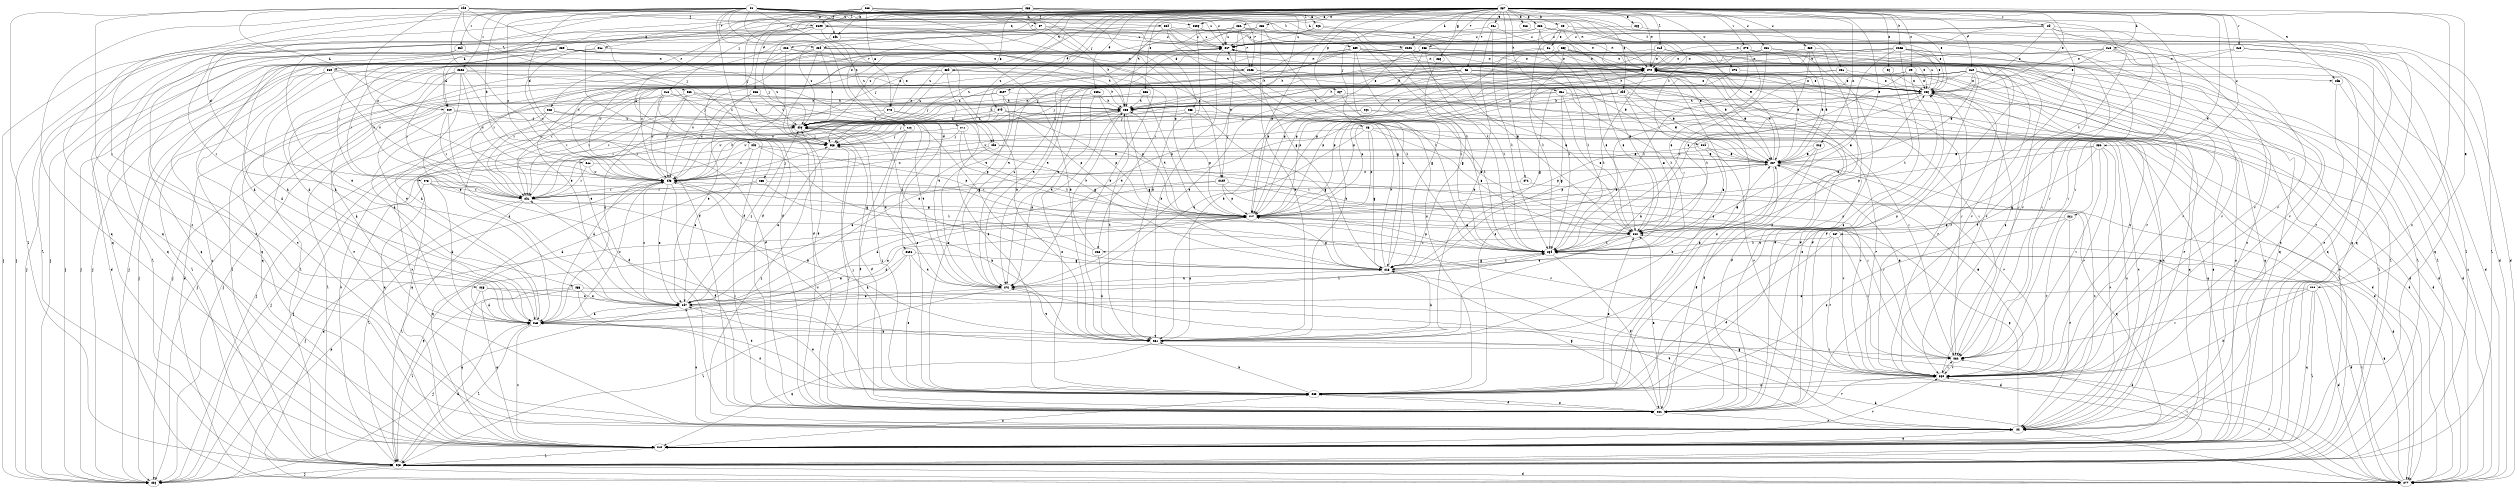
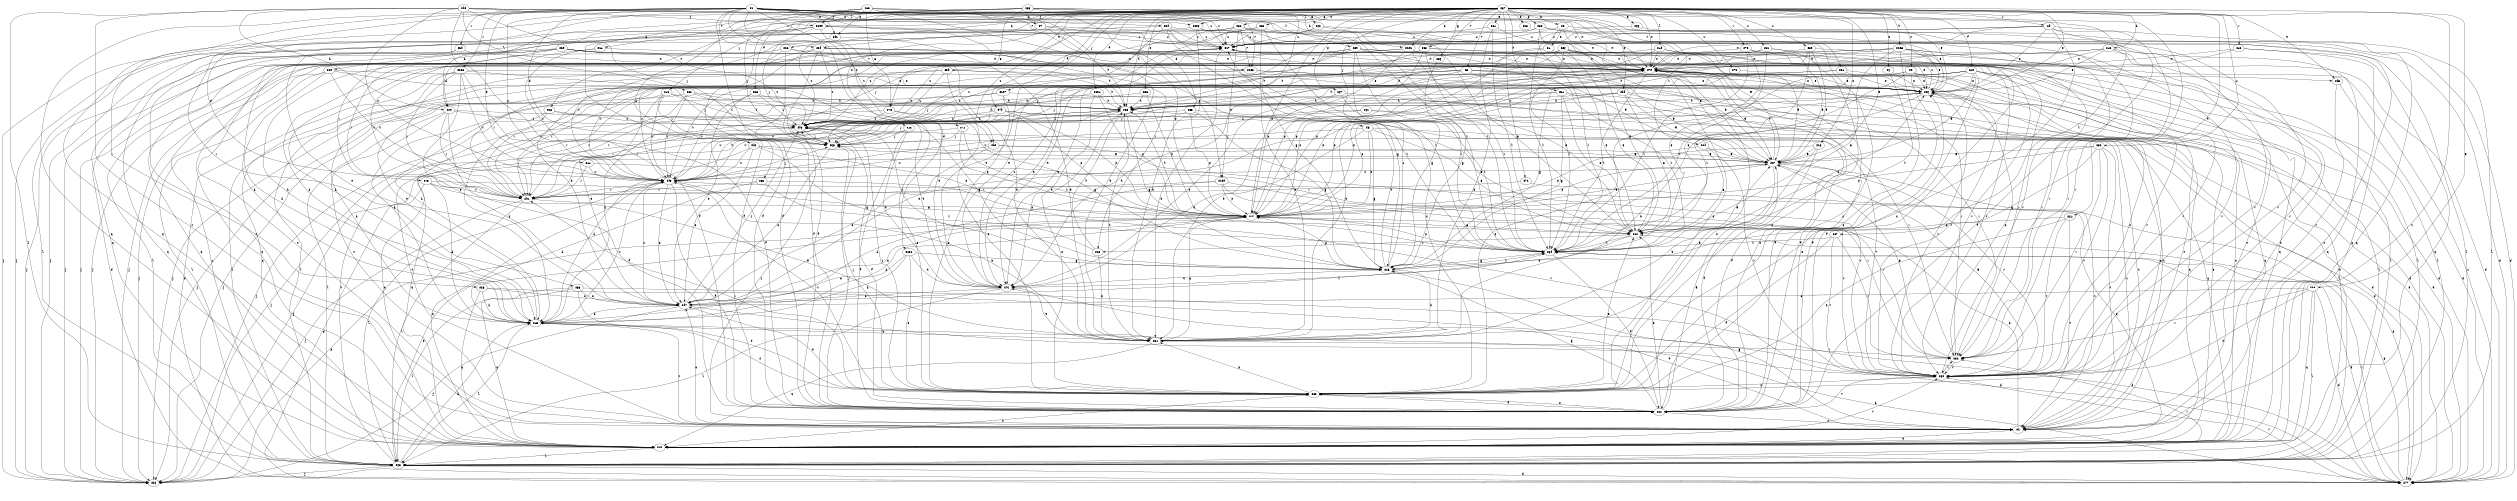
edge "S45" -> "S42": now "S45" -> "S2"
